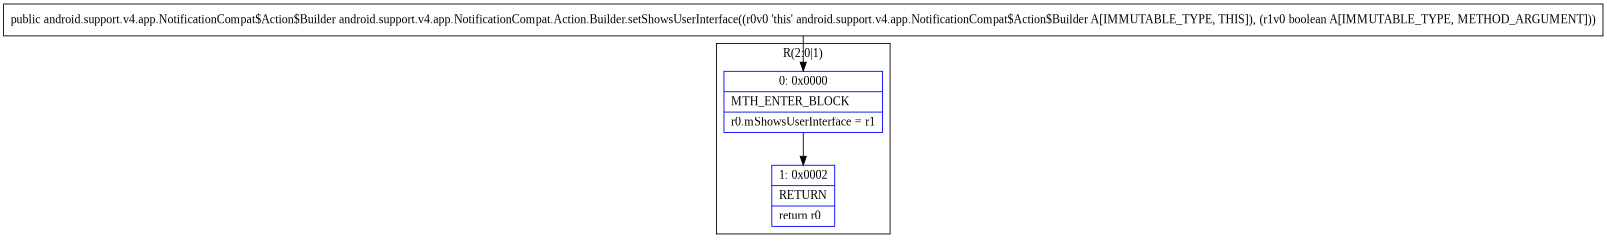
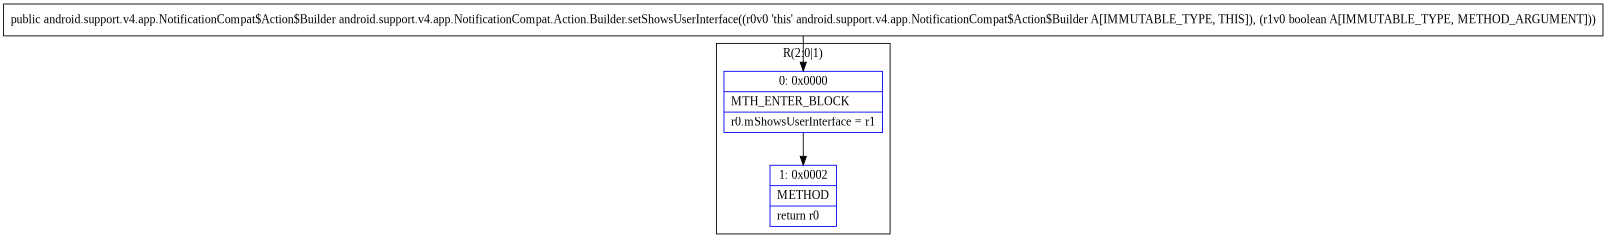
node "1: 0x0002": text "RETURN" -> "METHOD"
